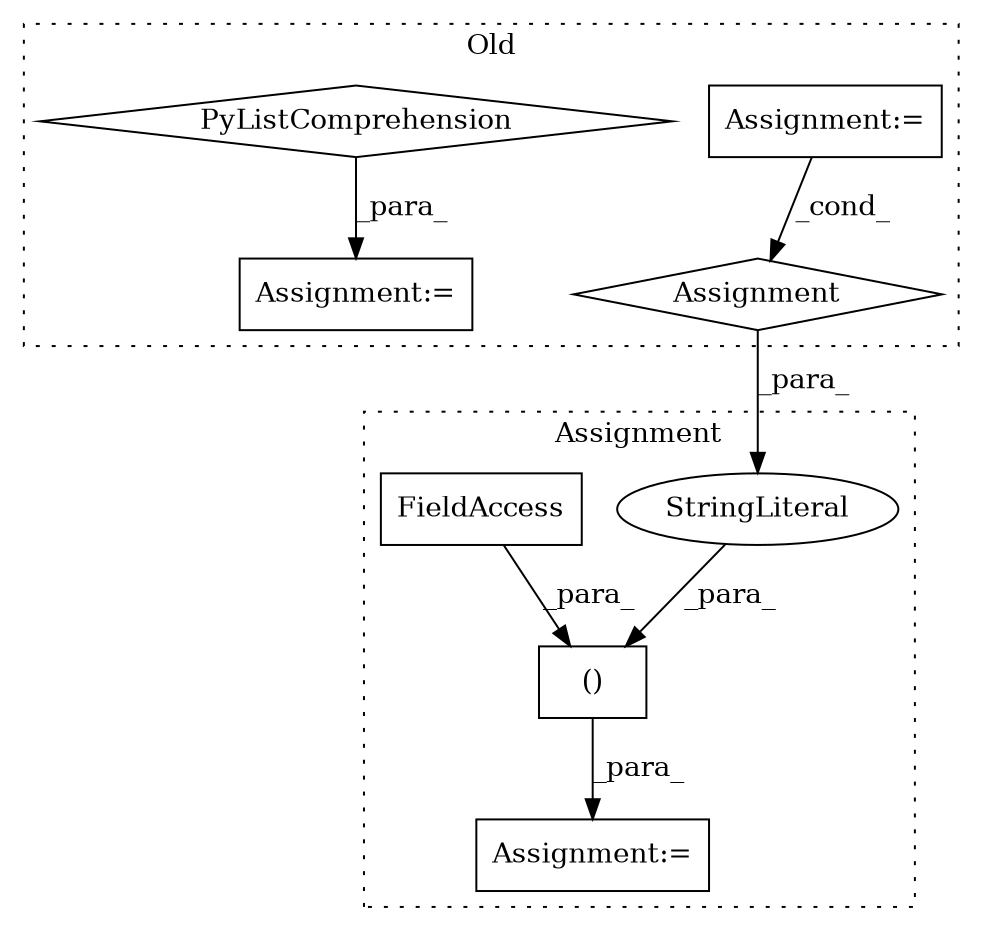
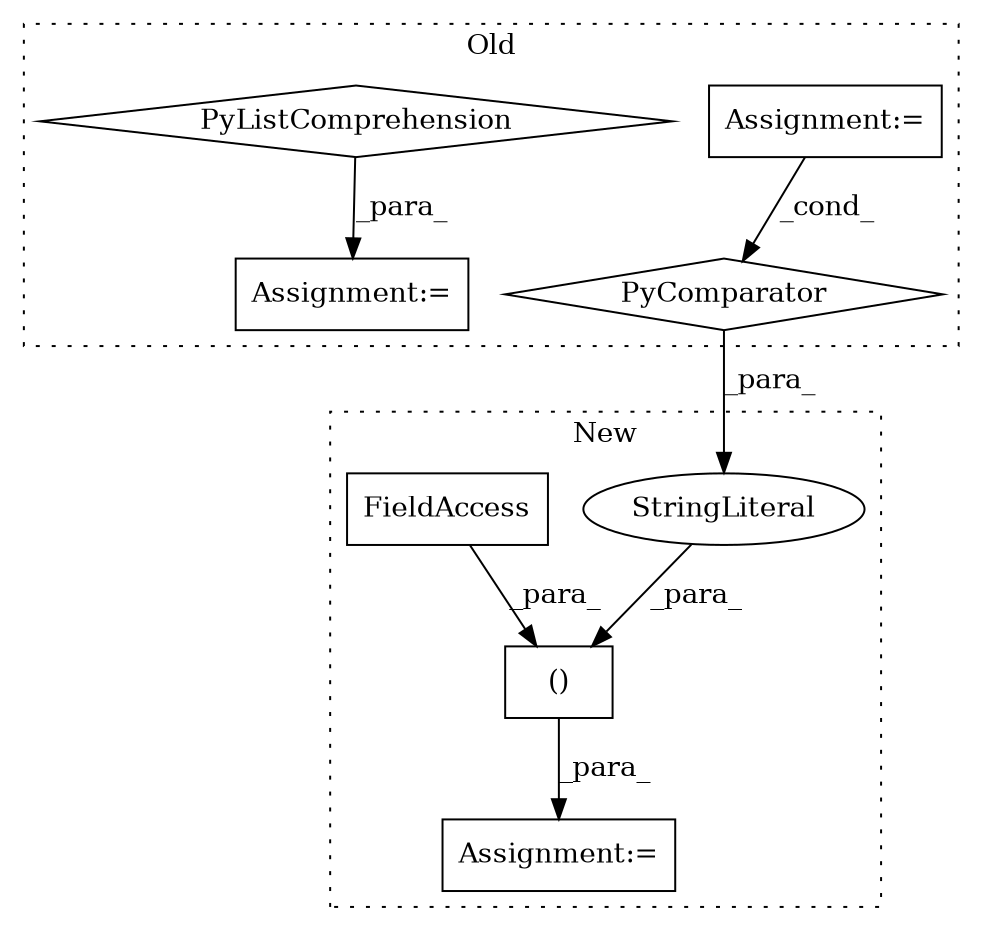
node "Assignment": label "Assignment" -> "PyComparator"
cluster "Assignment": label "Assignment" -> "New"
